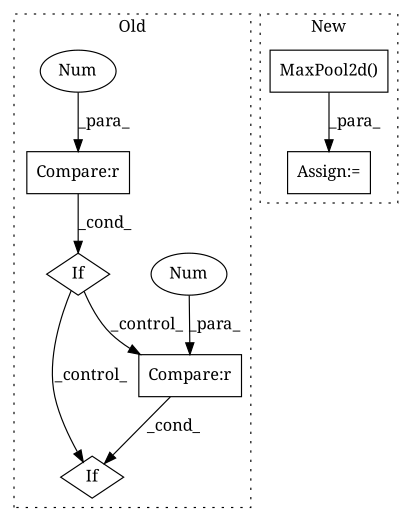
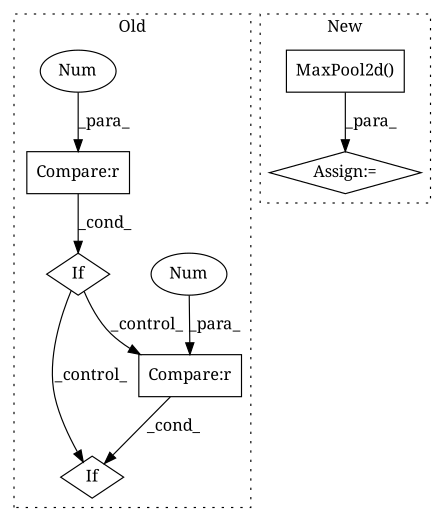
node "Assign:=": shape box -> diamond
